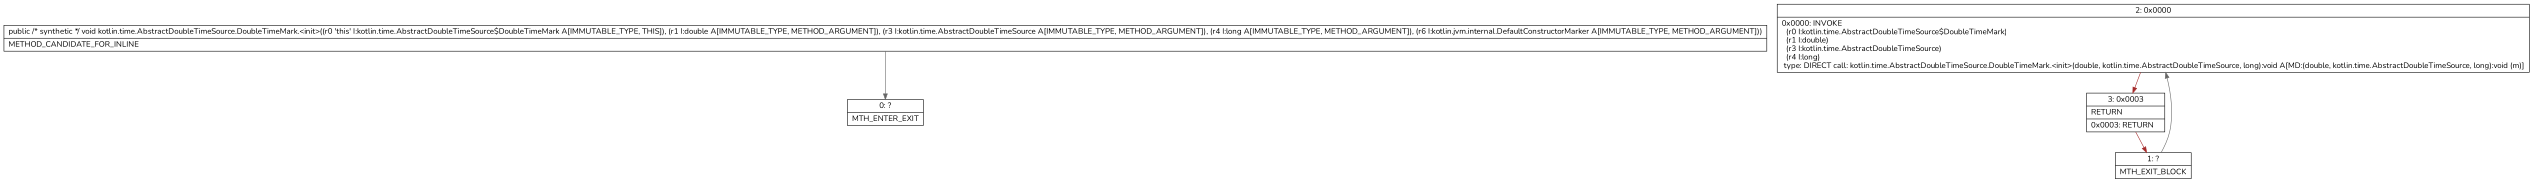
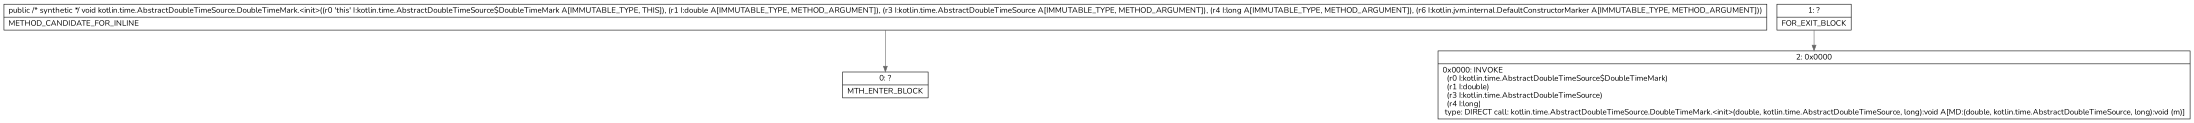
node "3: 0x0003": removed
node "0: ?": text "MTH_ENTER_EXIT" -> "MTH_ENTER_BLOCK"
node "1: ?": text "MTH_EXIT_BLOCK" -> "FOR_EXIT_BLOCK"
